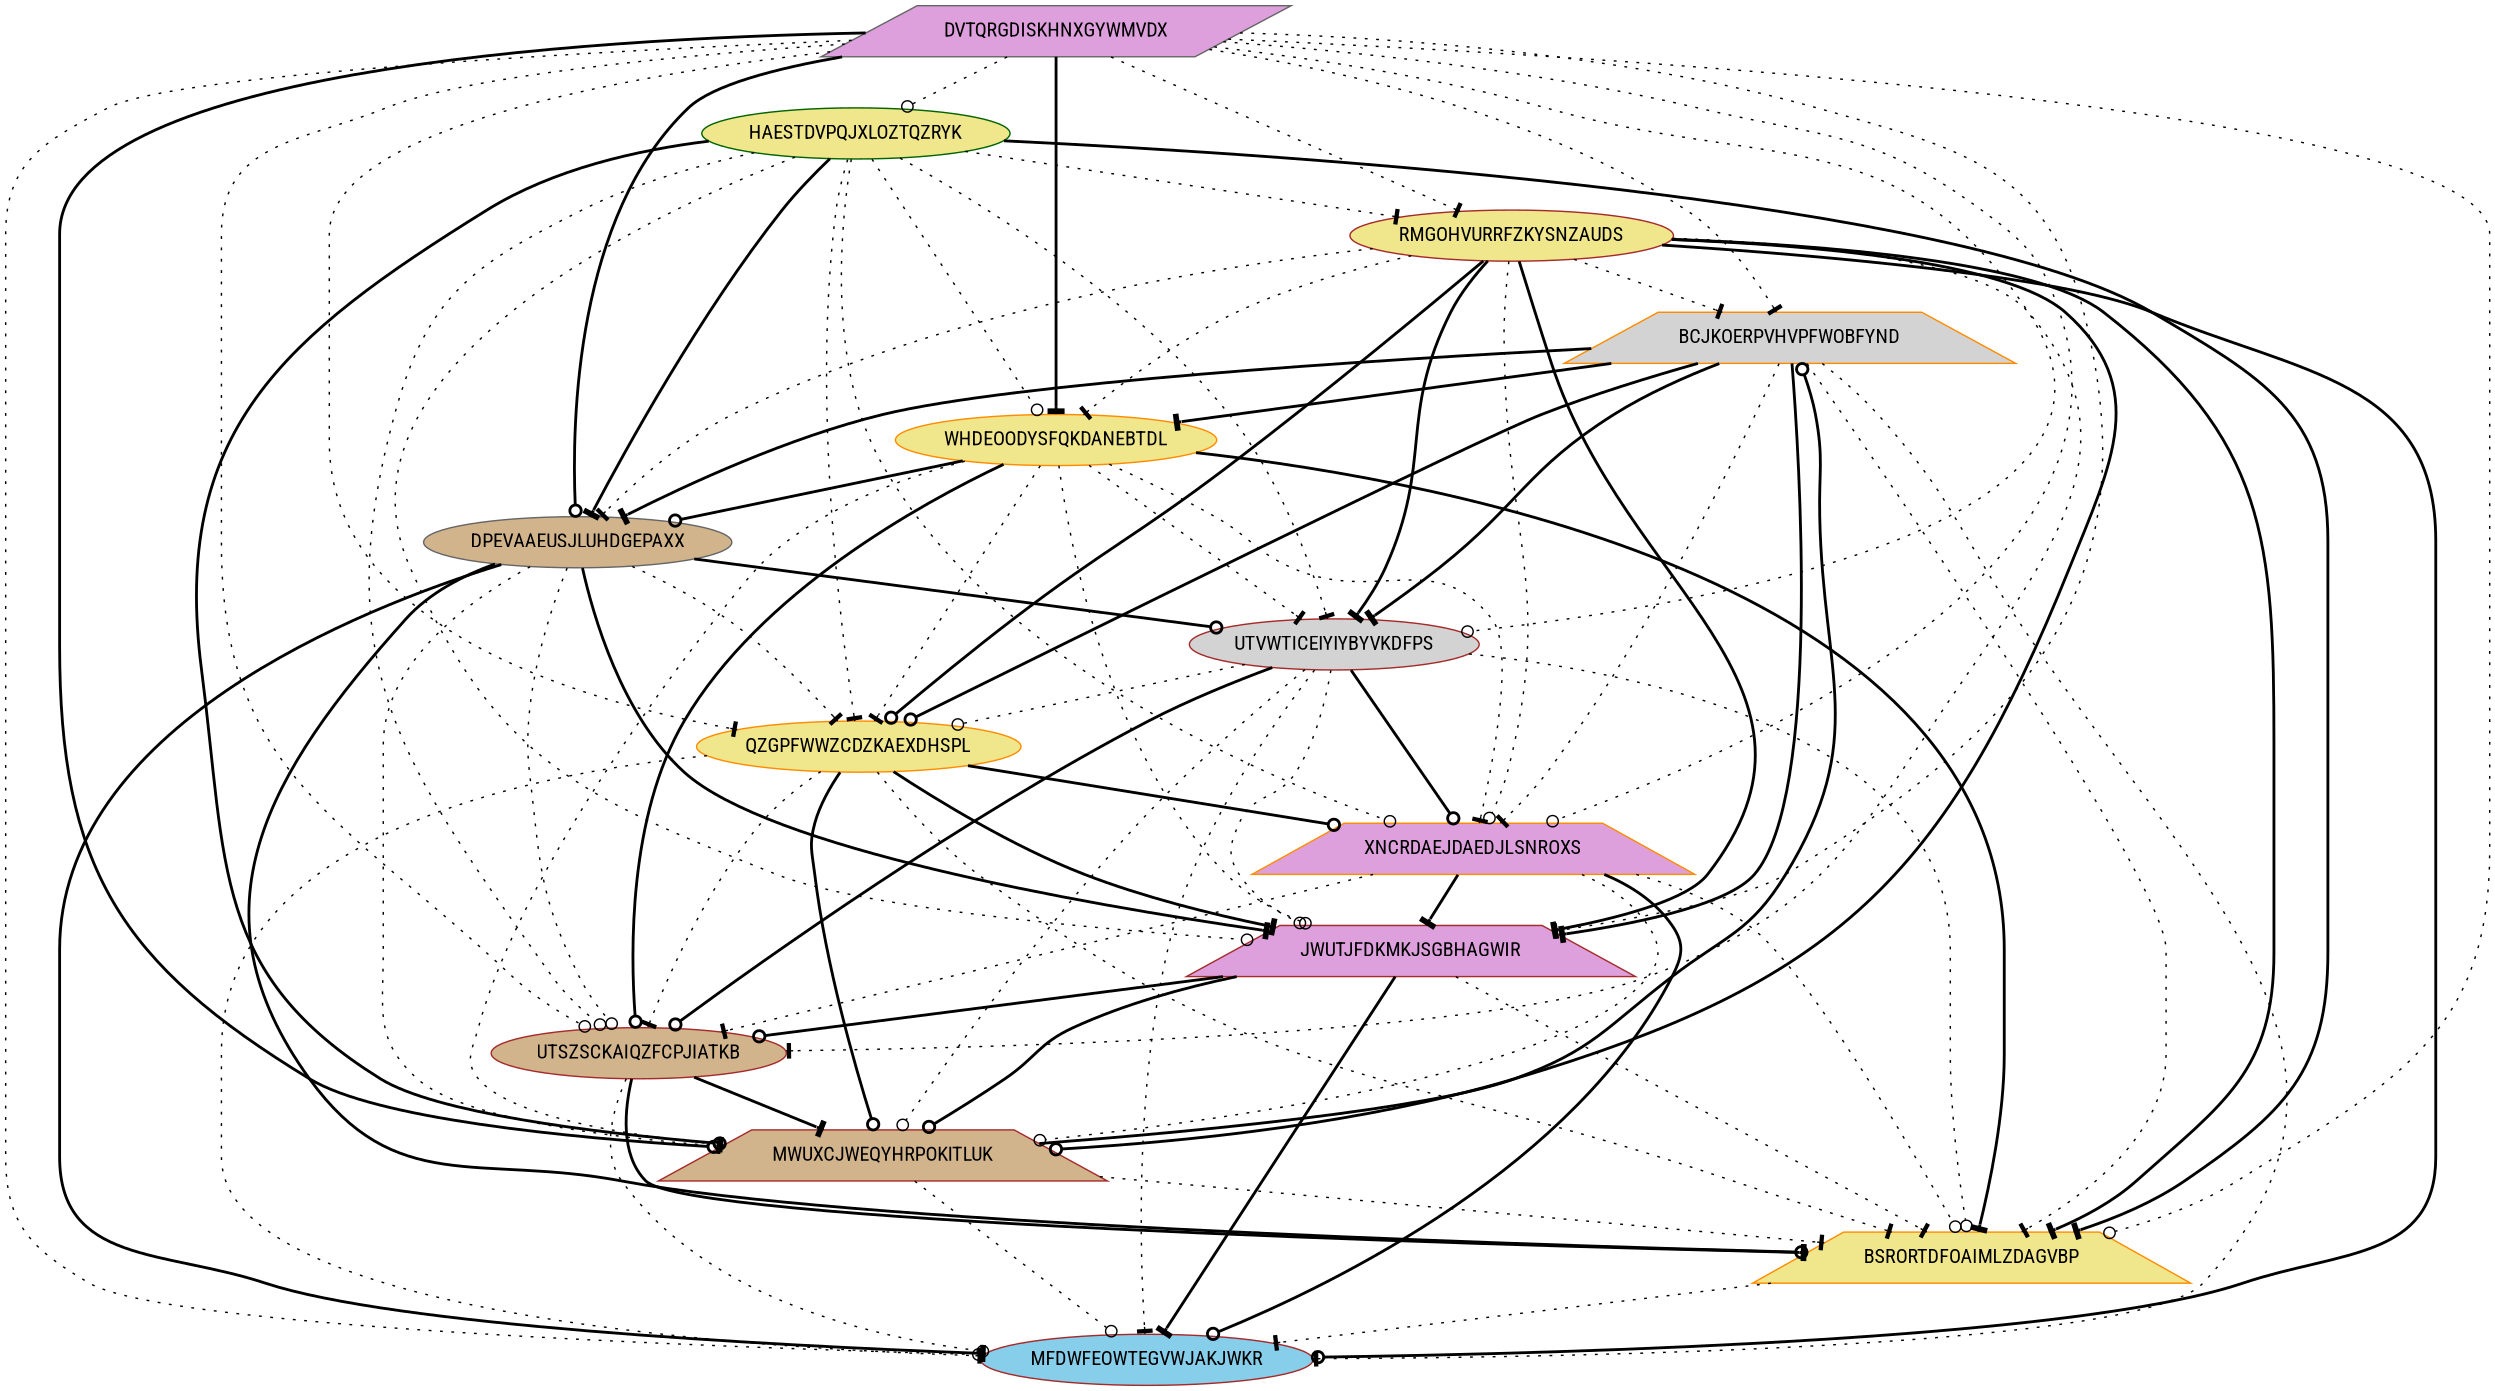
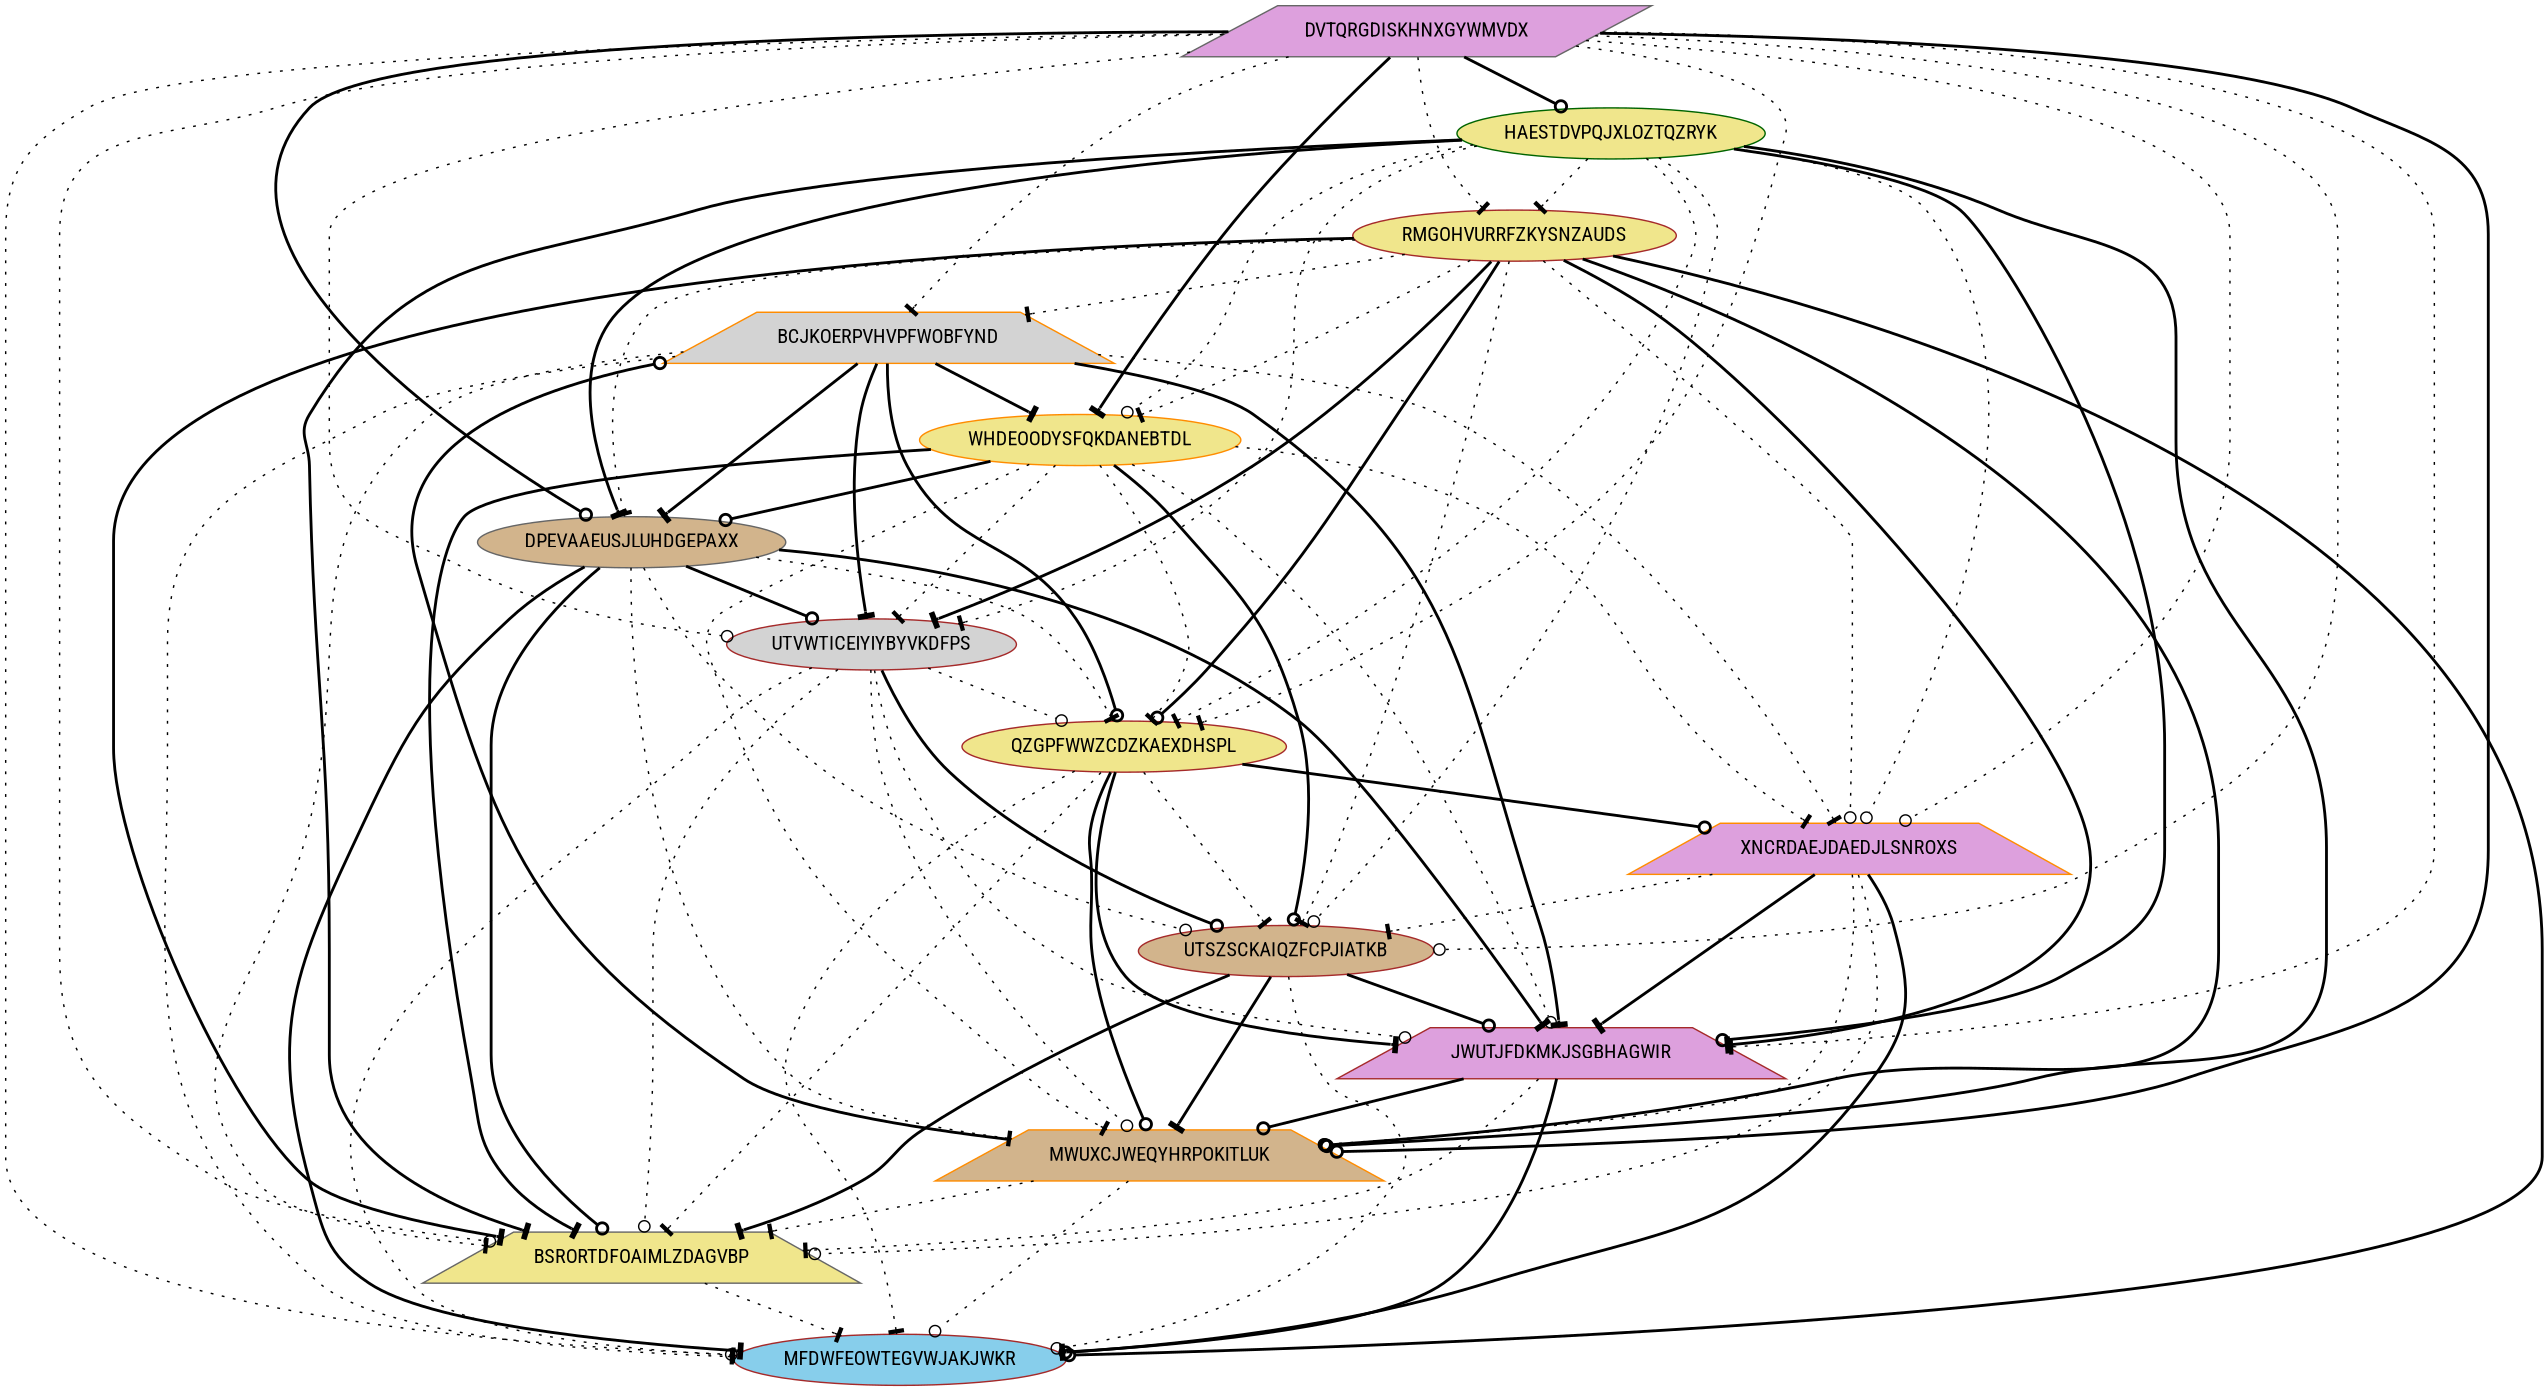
edge "DVTQRGDISKHNXGYWMVDX" -> "HAESTDVPQJXLOZTQZRYK": style dotted -> bold
edge "HAESTDVPQJXLOZTQZRYK" -> "JWUTJFDKMKJSGBHAGWIR": style dotted -> bold
edge "UTVWTICEIYIYBYVKDFPS" -> "XNCRDAEJDAEDJLSNROXS": removed
node "QZGPFWWZCDZKAEXDHSPL": color darkorange -> brown
edge "JWUTJFDKMKJSGBHAGWIR" -> "UTSZSCKAIQZFCPJIATKB": reversed
node "MWUXCJWEQYHRPOKITLUK": color brown -> darkorange
node "BSRORTDFOAIMLZDAGVBP": color darkorange -> gray40
